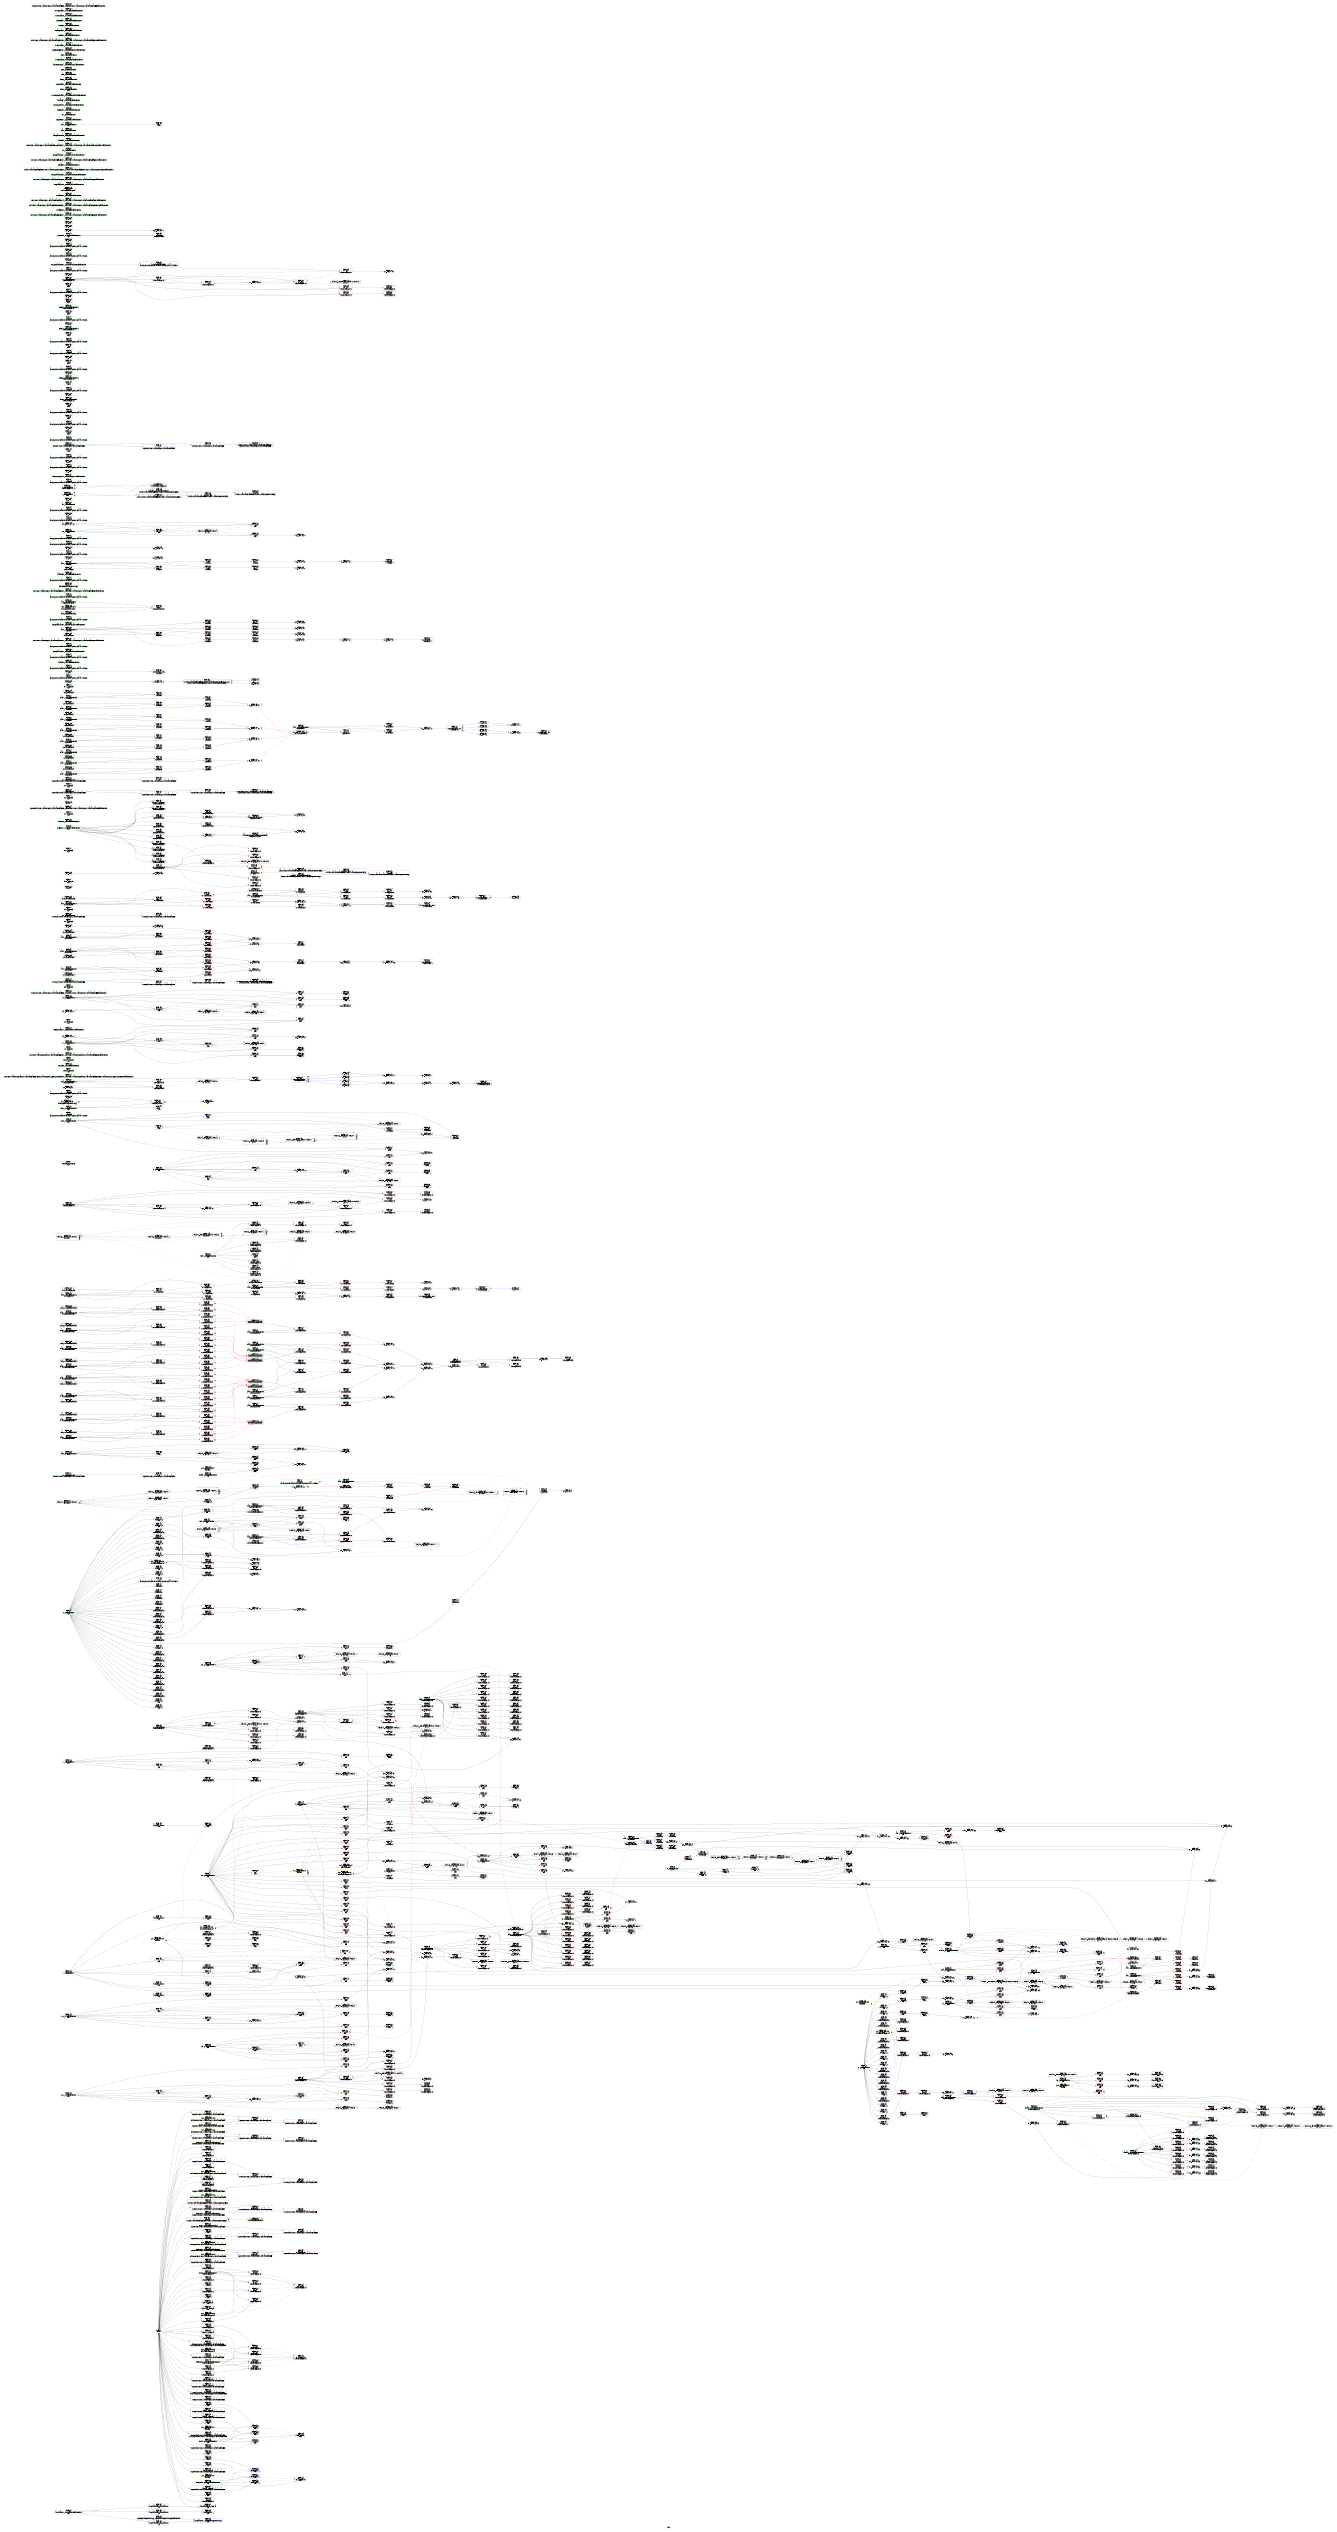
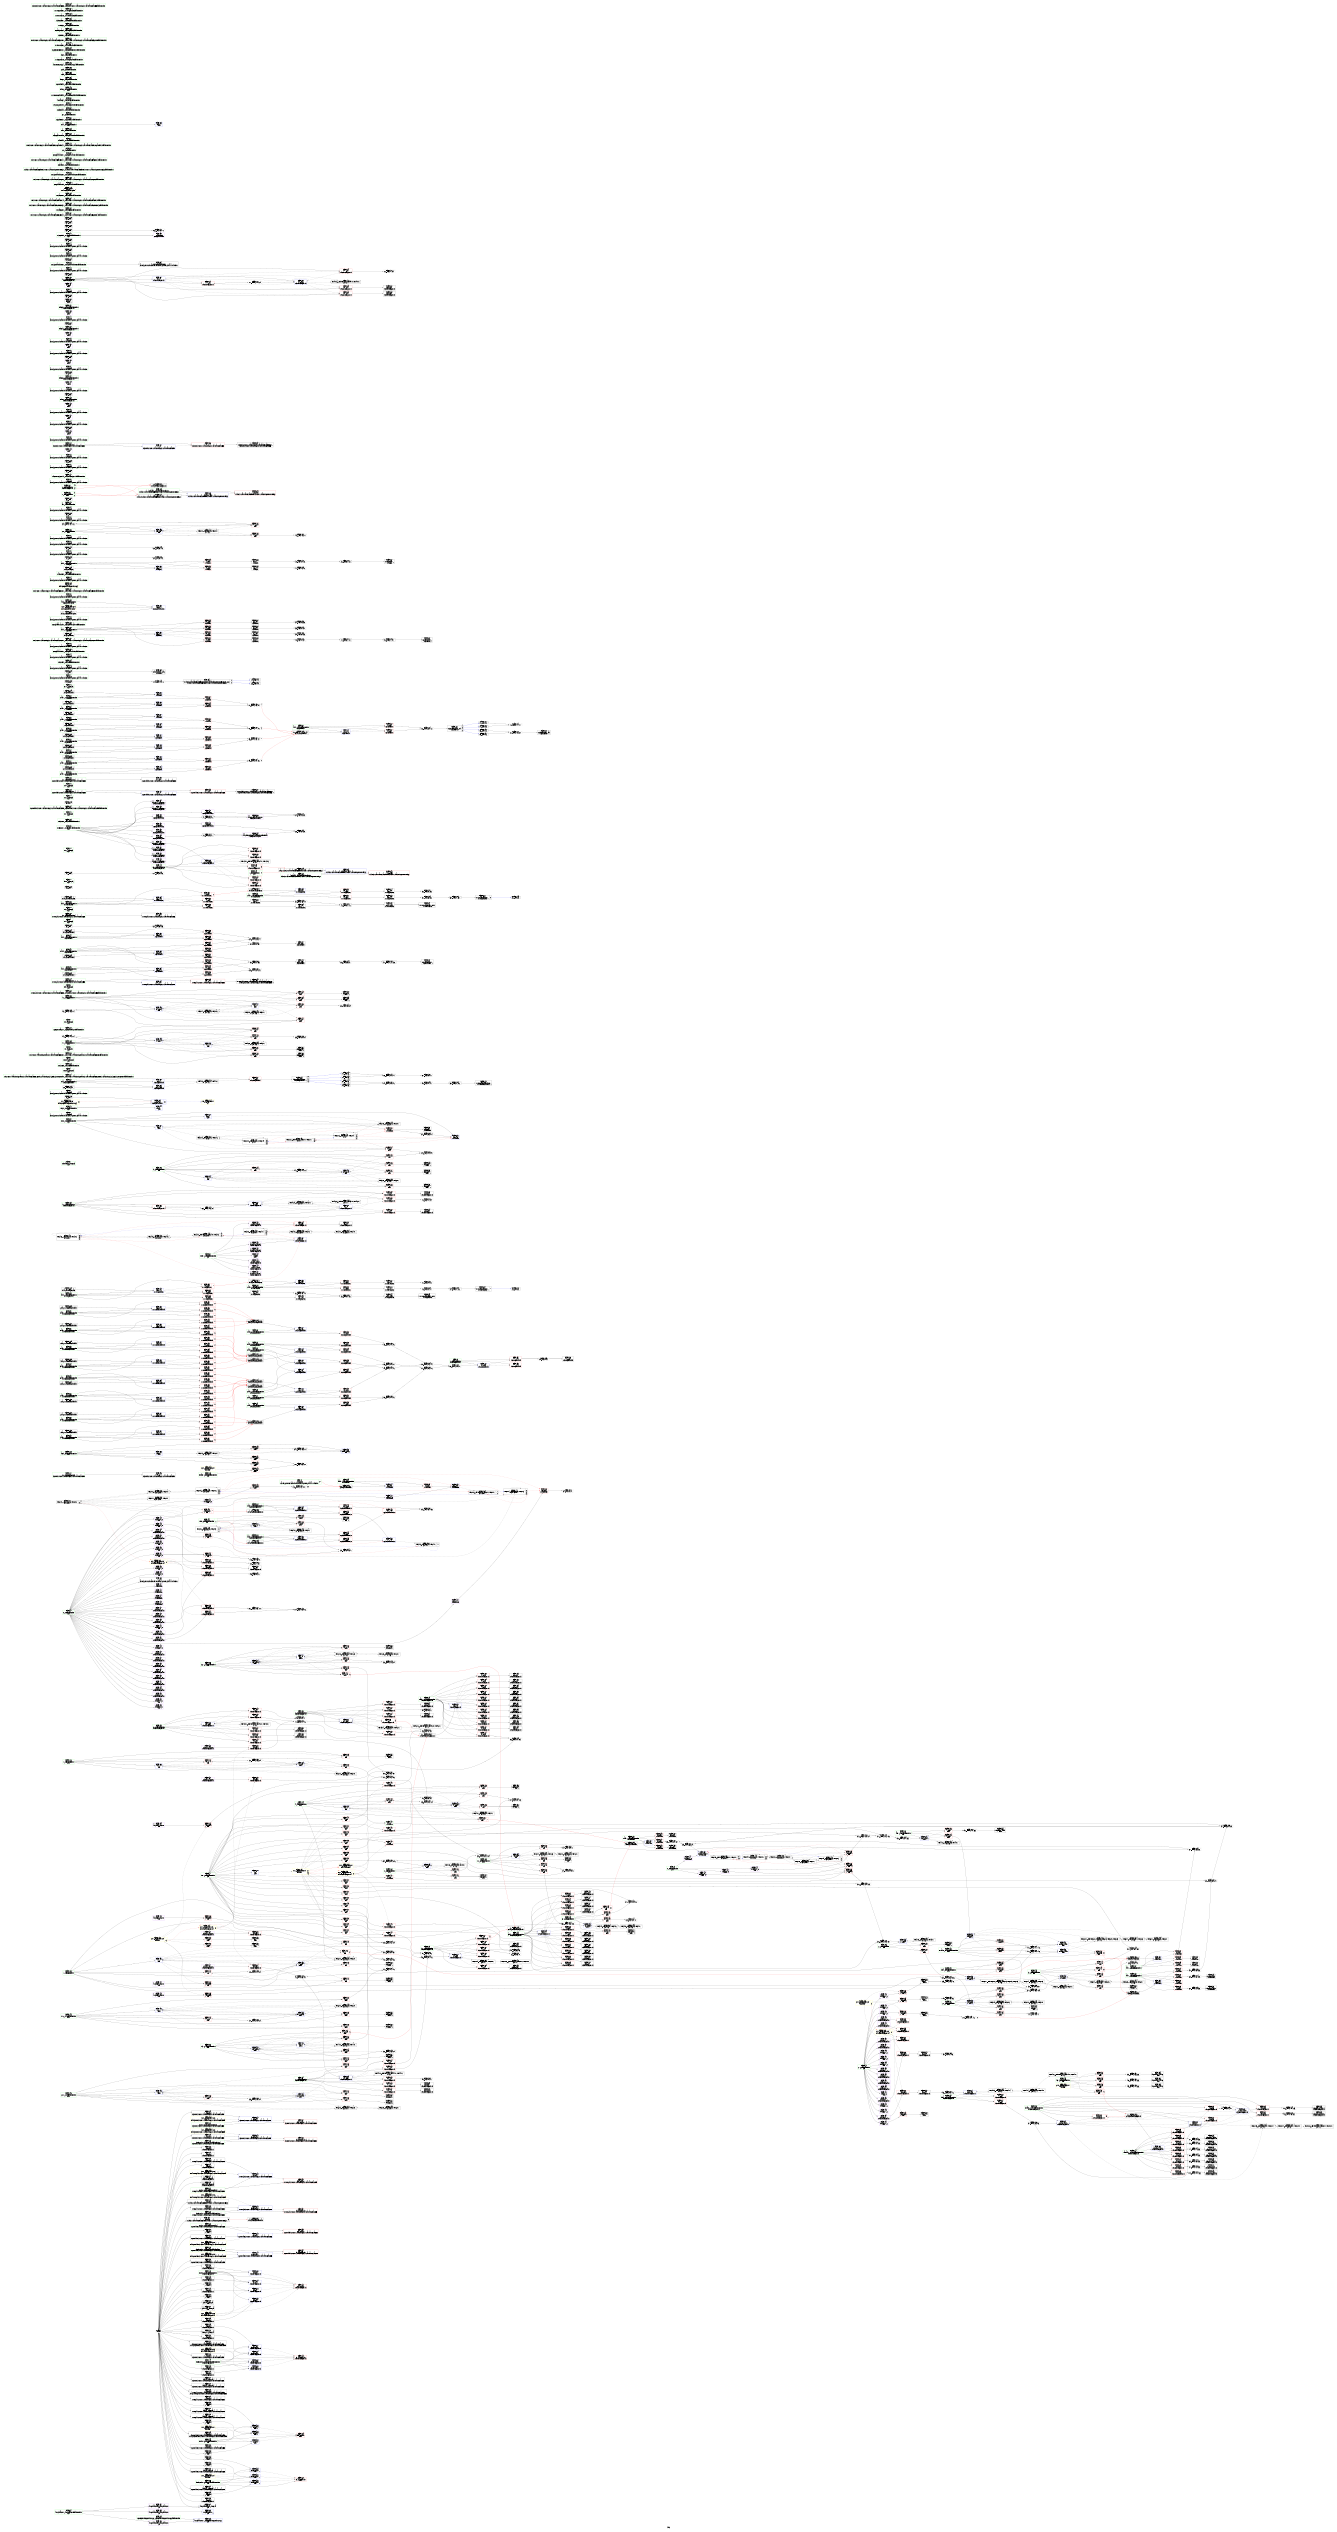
node "NodeID: 636": text "_Z9constructB5cxx11iii" -> "_Z9constructB5handle11iii"
